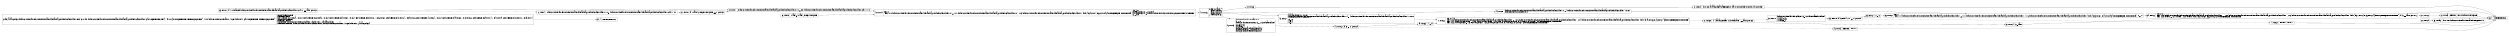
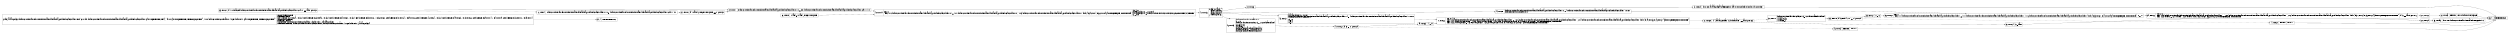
edge "59: 0x0086" -> "33: ?": now "59: 0x0086" -> "62: 0x008b"
